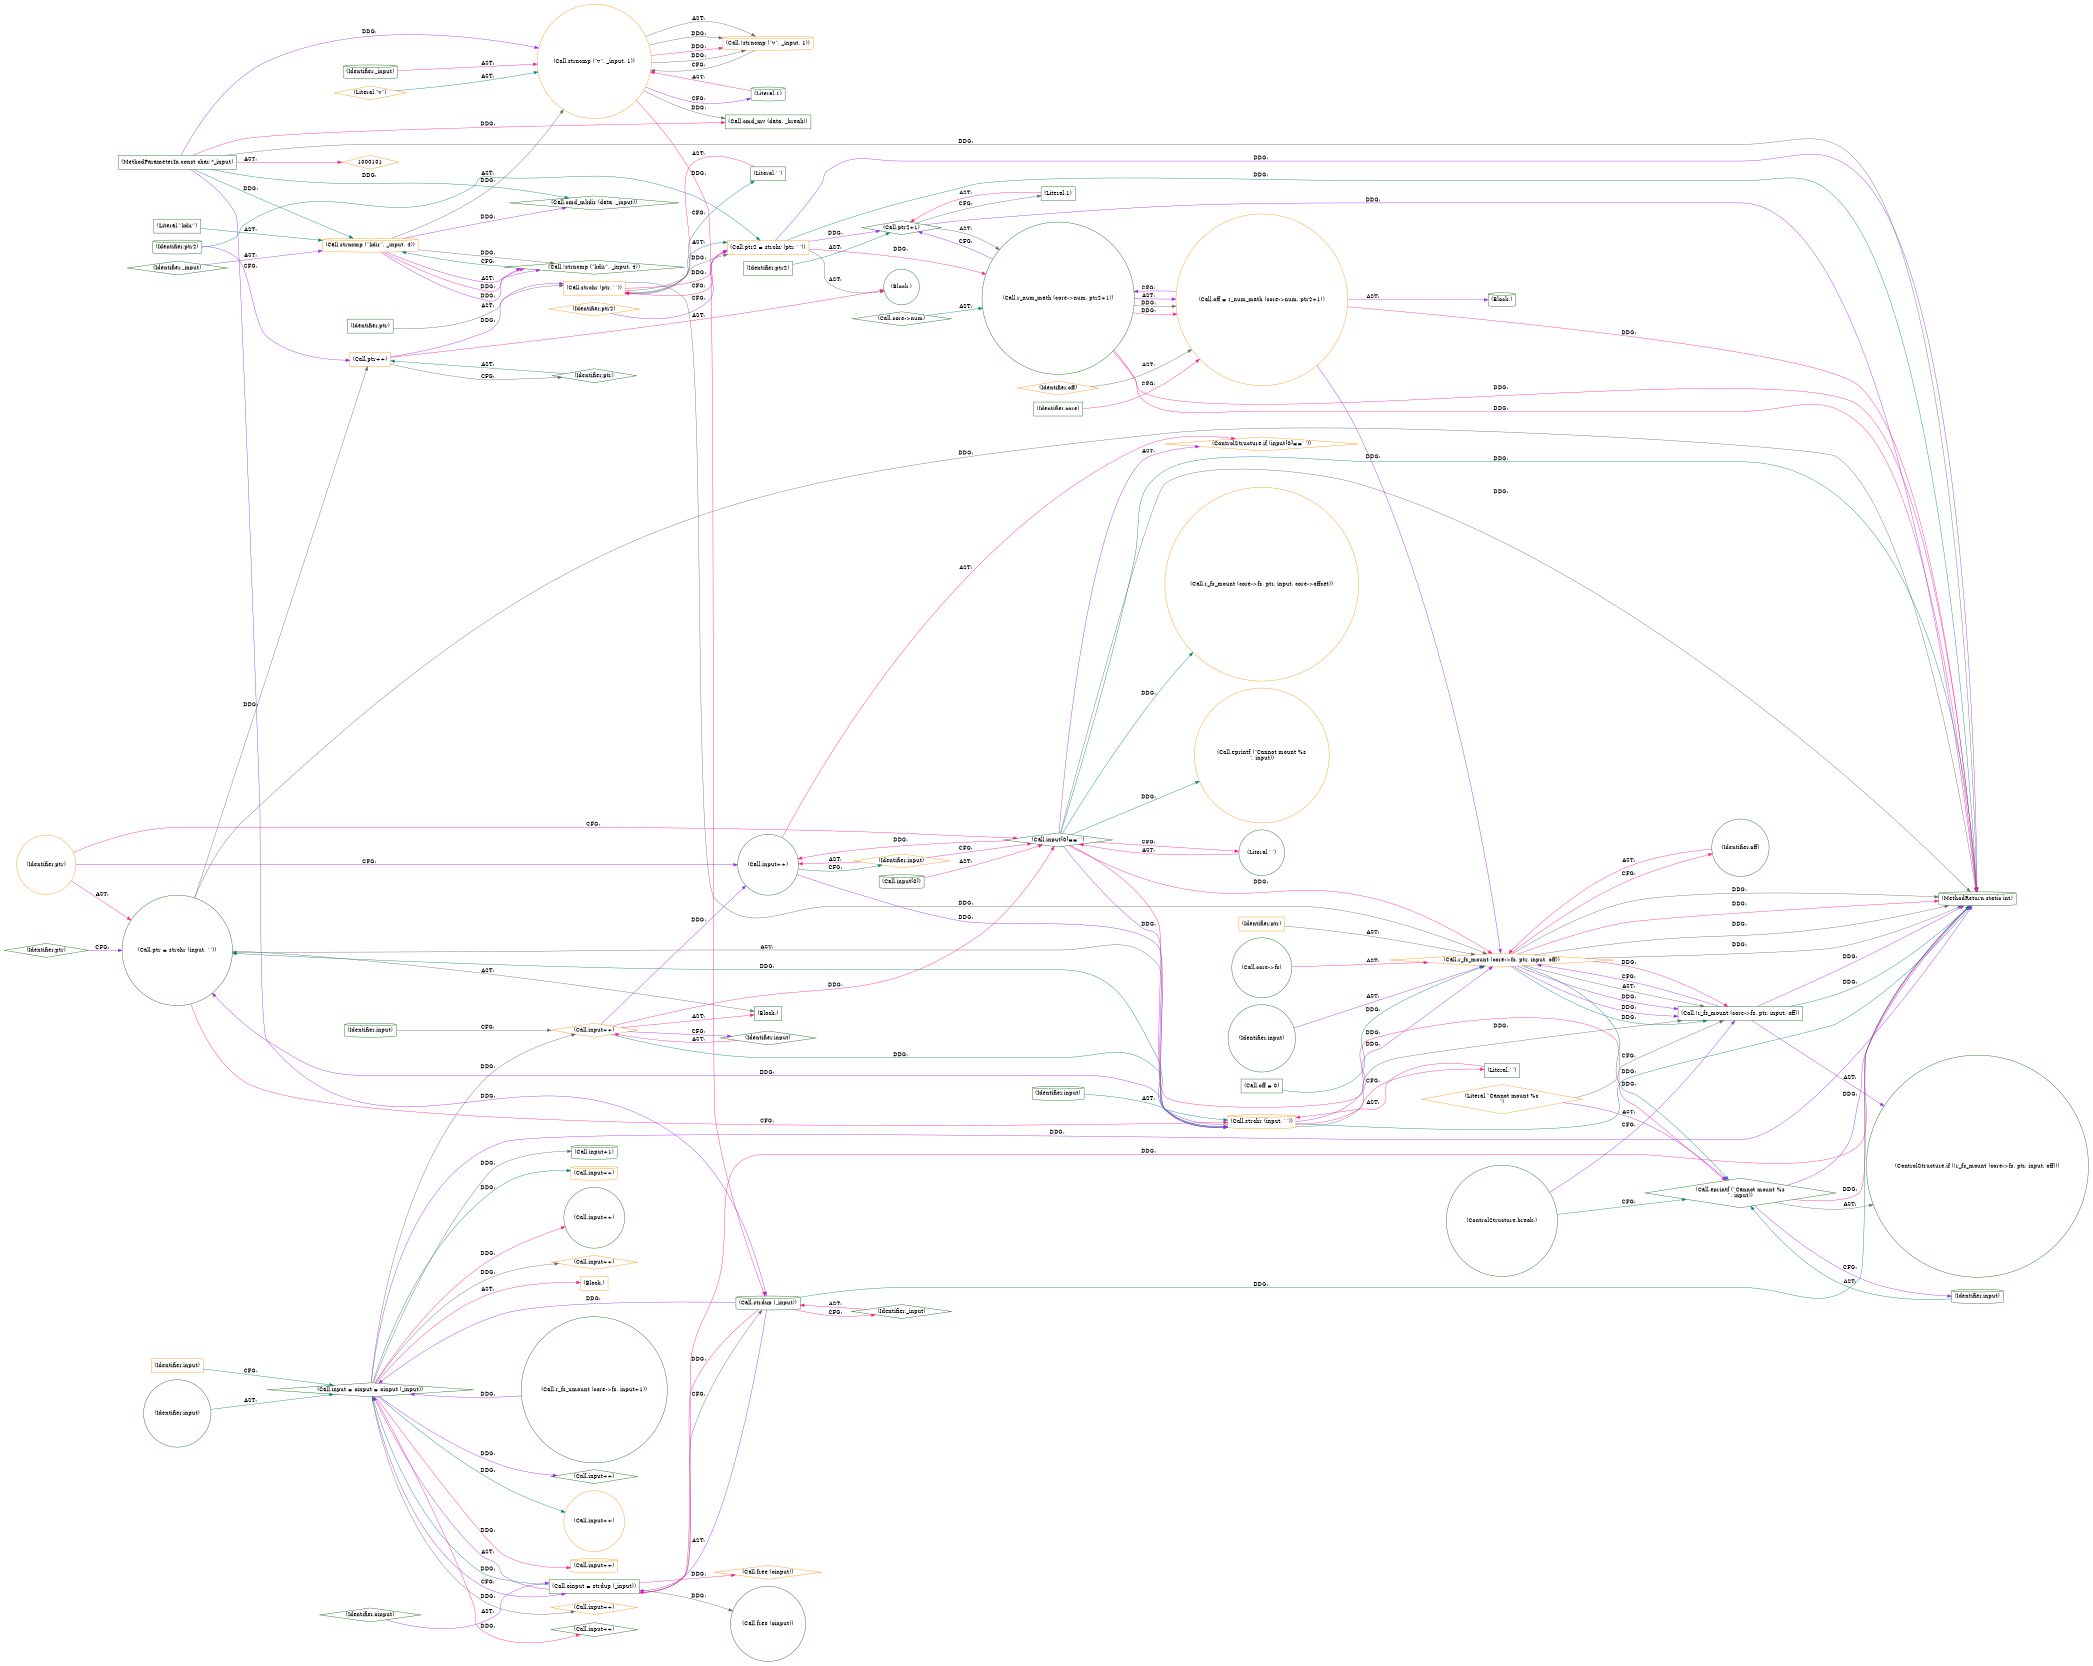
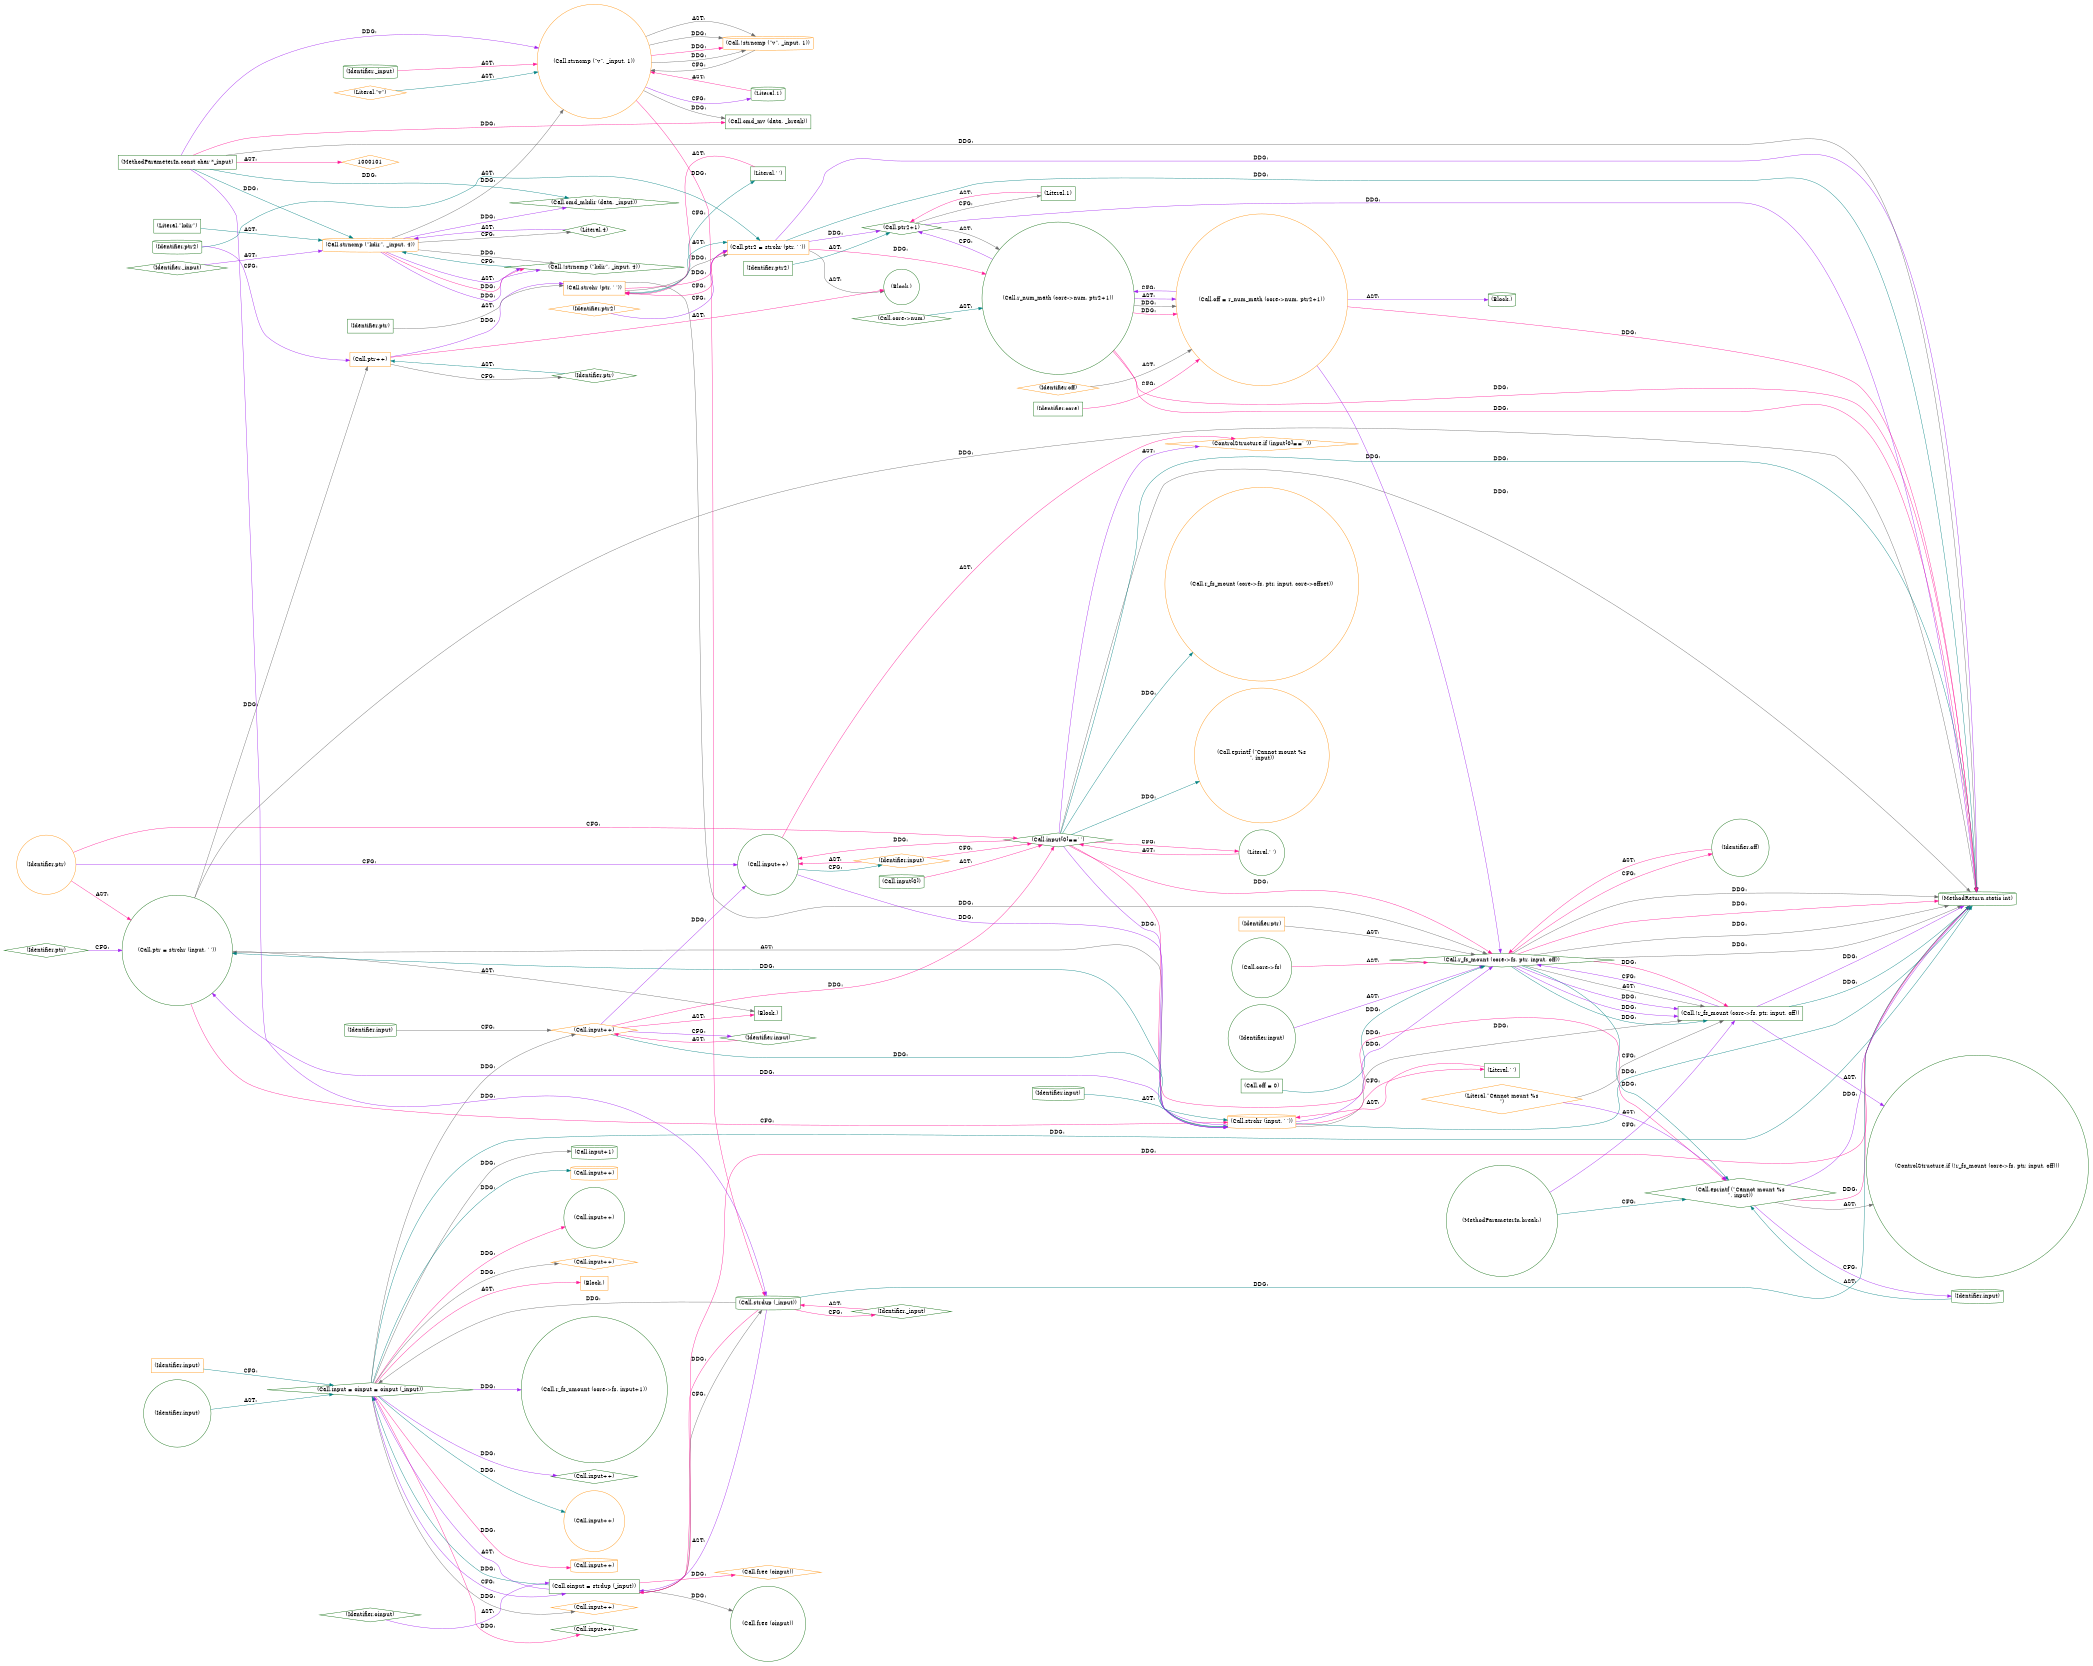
node "(Literal,4)": added
node "(Call,r_fs_mount (core->fs, ptr, input, off))": color darkorange -> darkgreen
edge "(Call,input = oinput = oinput (_input))" -> "(MethodReturn,static int)": color purple -> teal
node "(ControlStructure,break;)": label "(ControlStructure,break;)" -> "(MethodParameterIn,break;)"
edge "(Call,strdup (_input))" -> "(Call,input = oinput = oinput (_input))": color purple -> gray40
edge "(Call,r_fs_umount (core->fs, input+1))" -> "(Call,input = oinput = oinput (_input))": reversed
